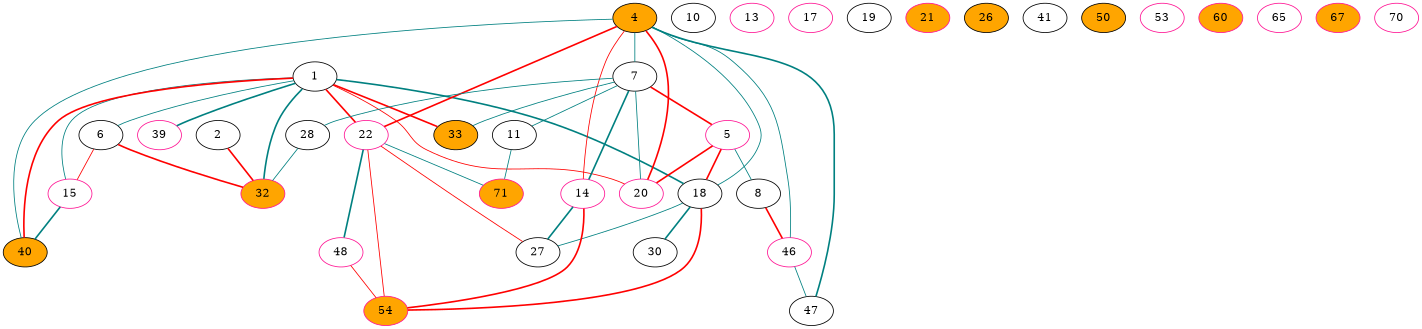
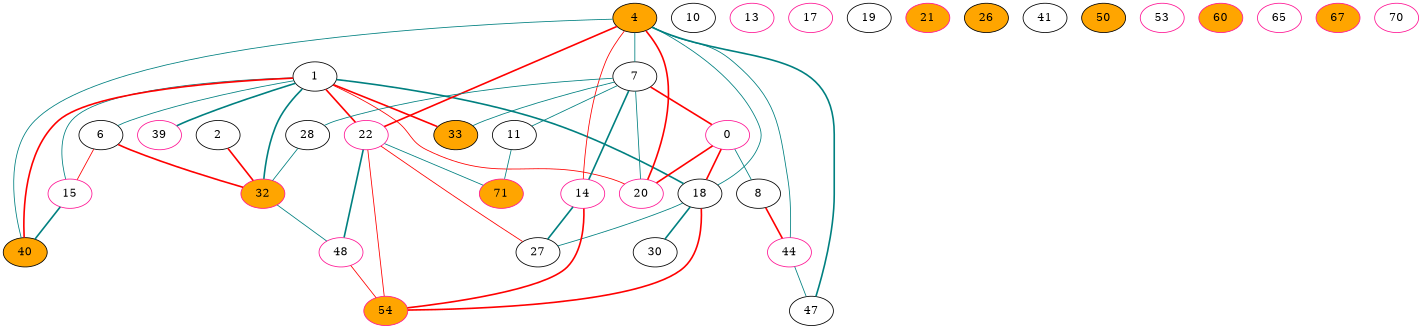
node "5": label "5" -> "0"
edge "32" -- "48": added
node "46": label "46" -> "44"
